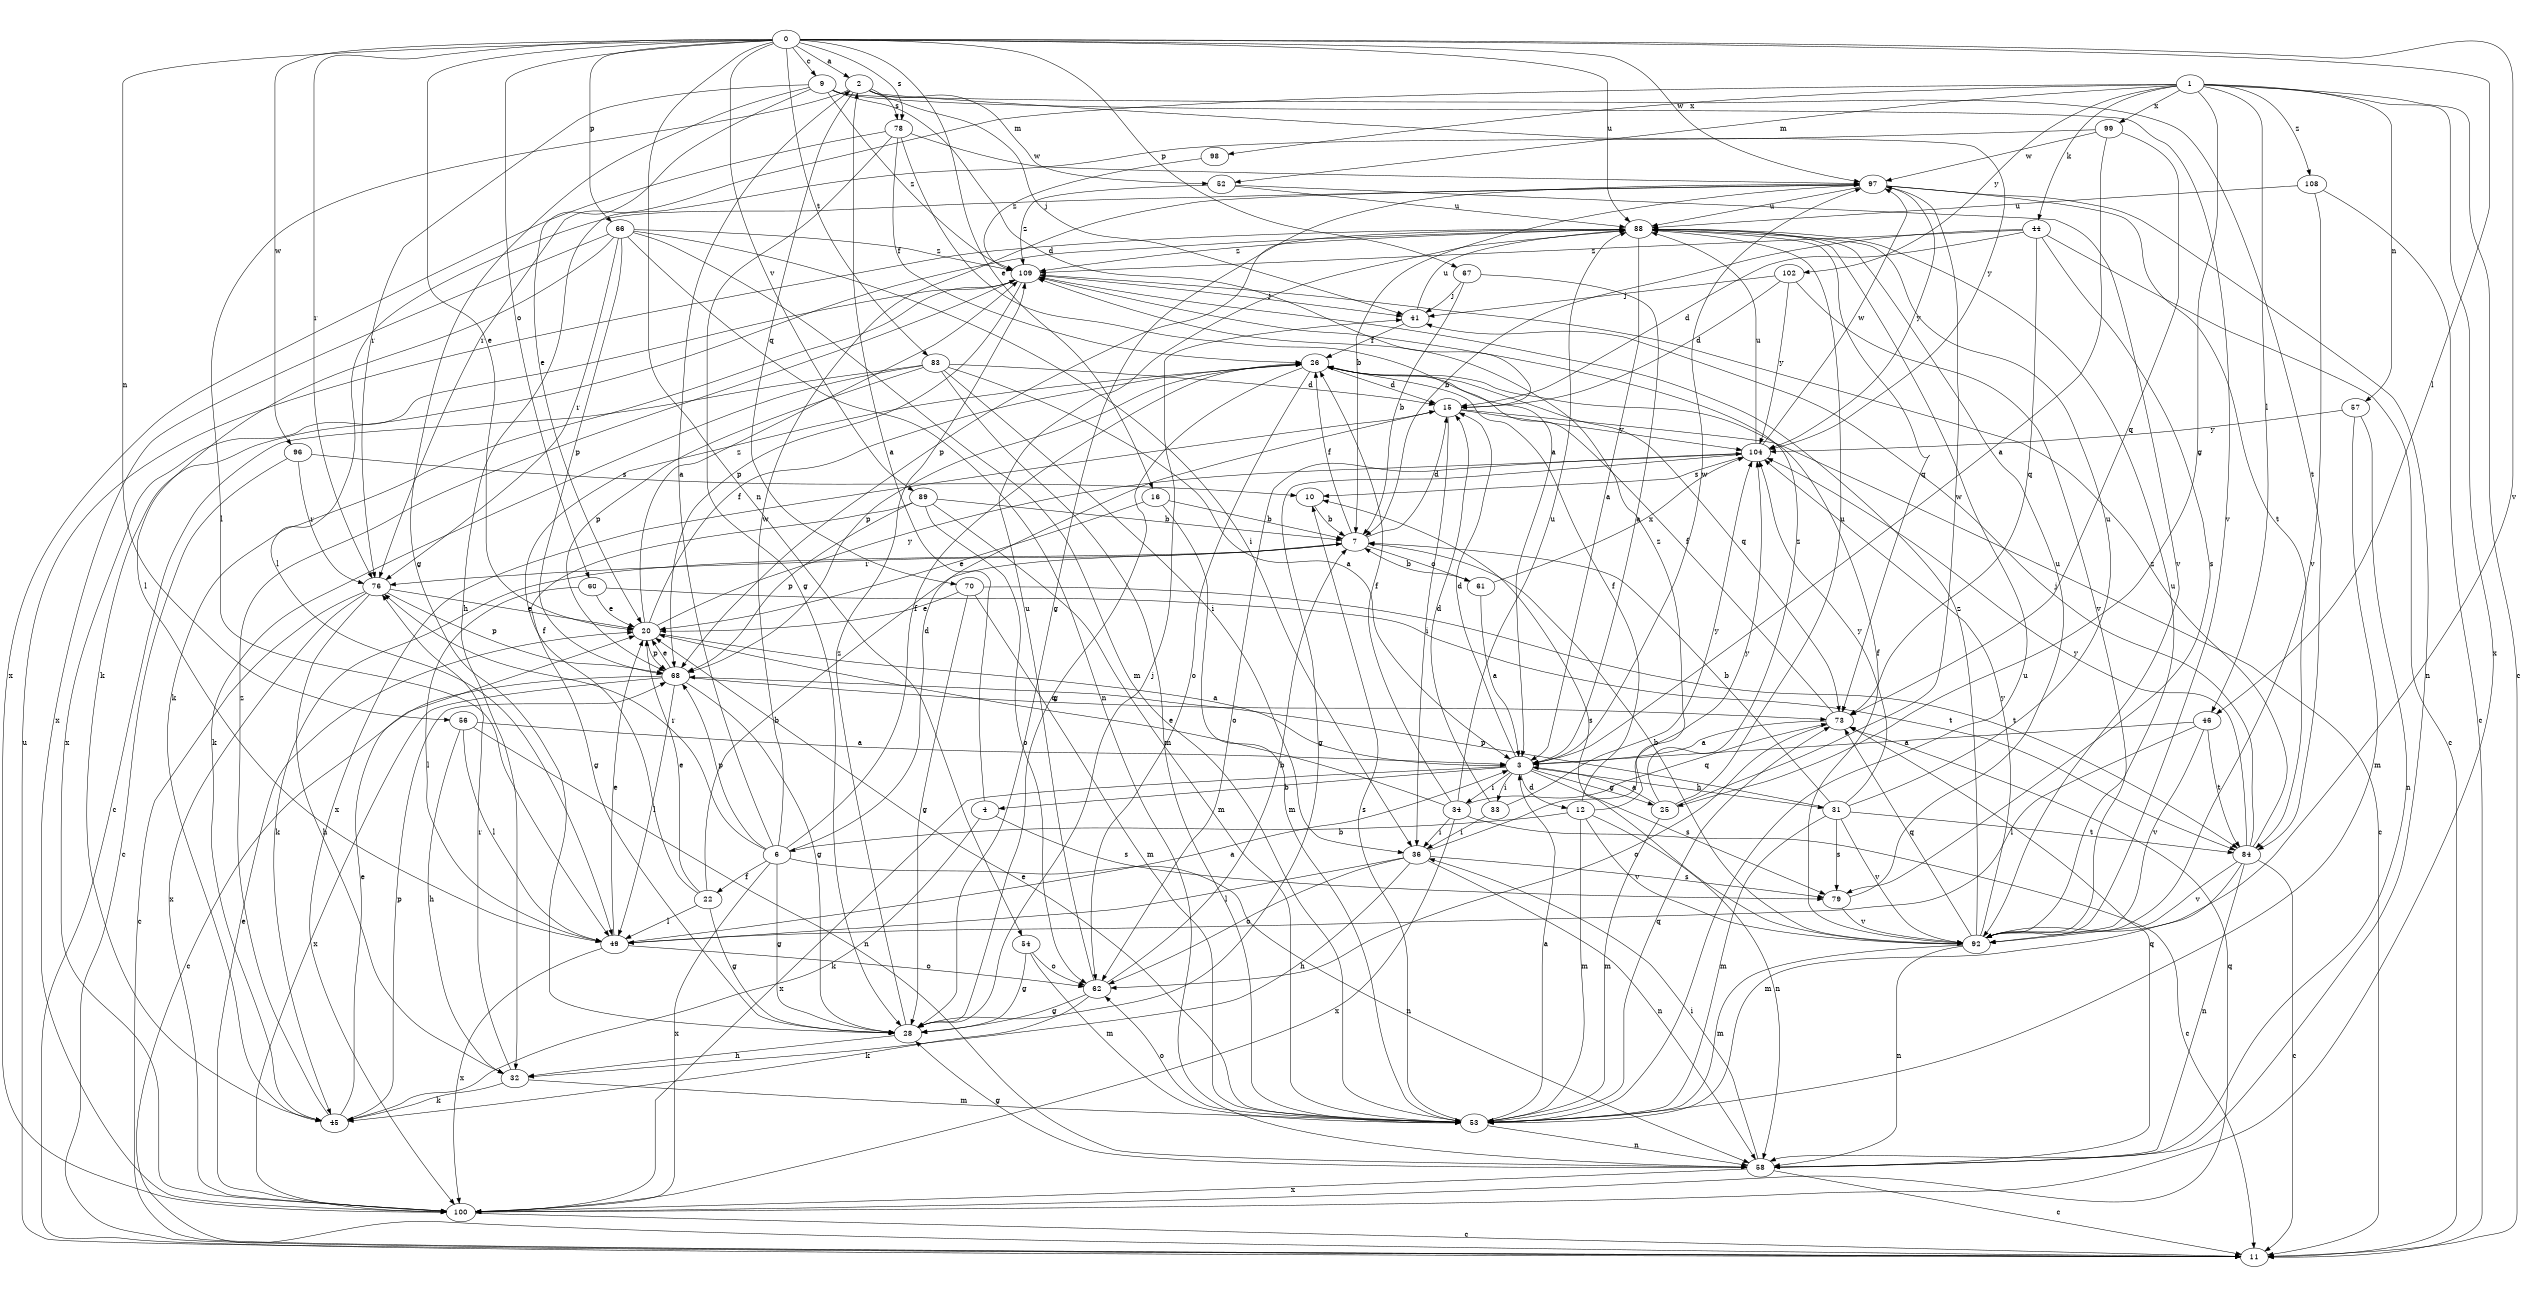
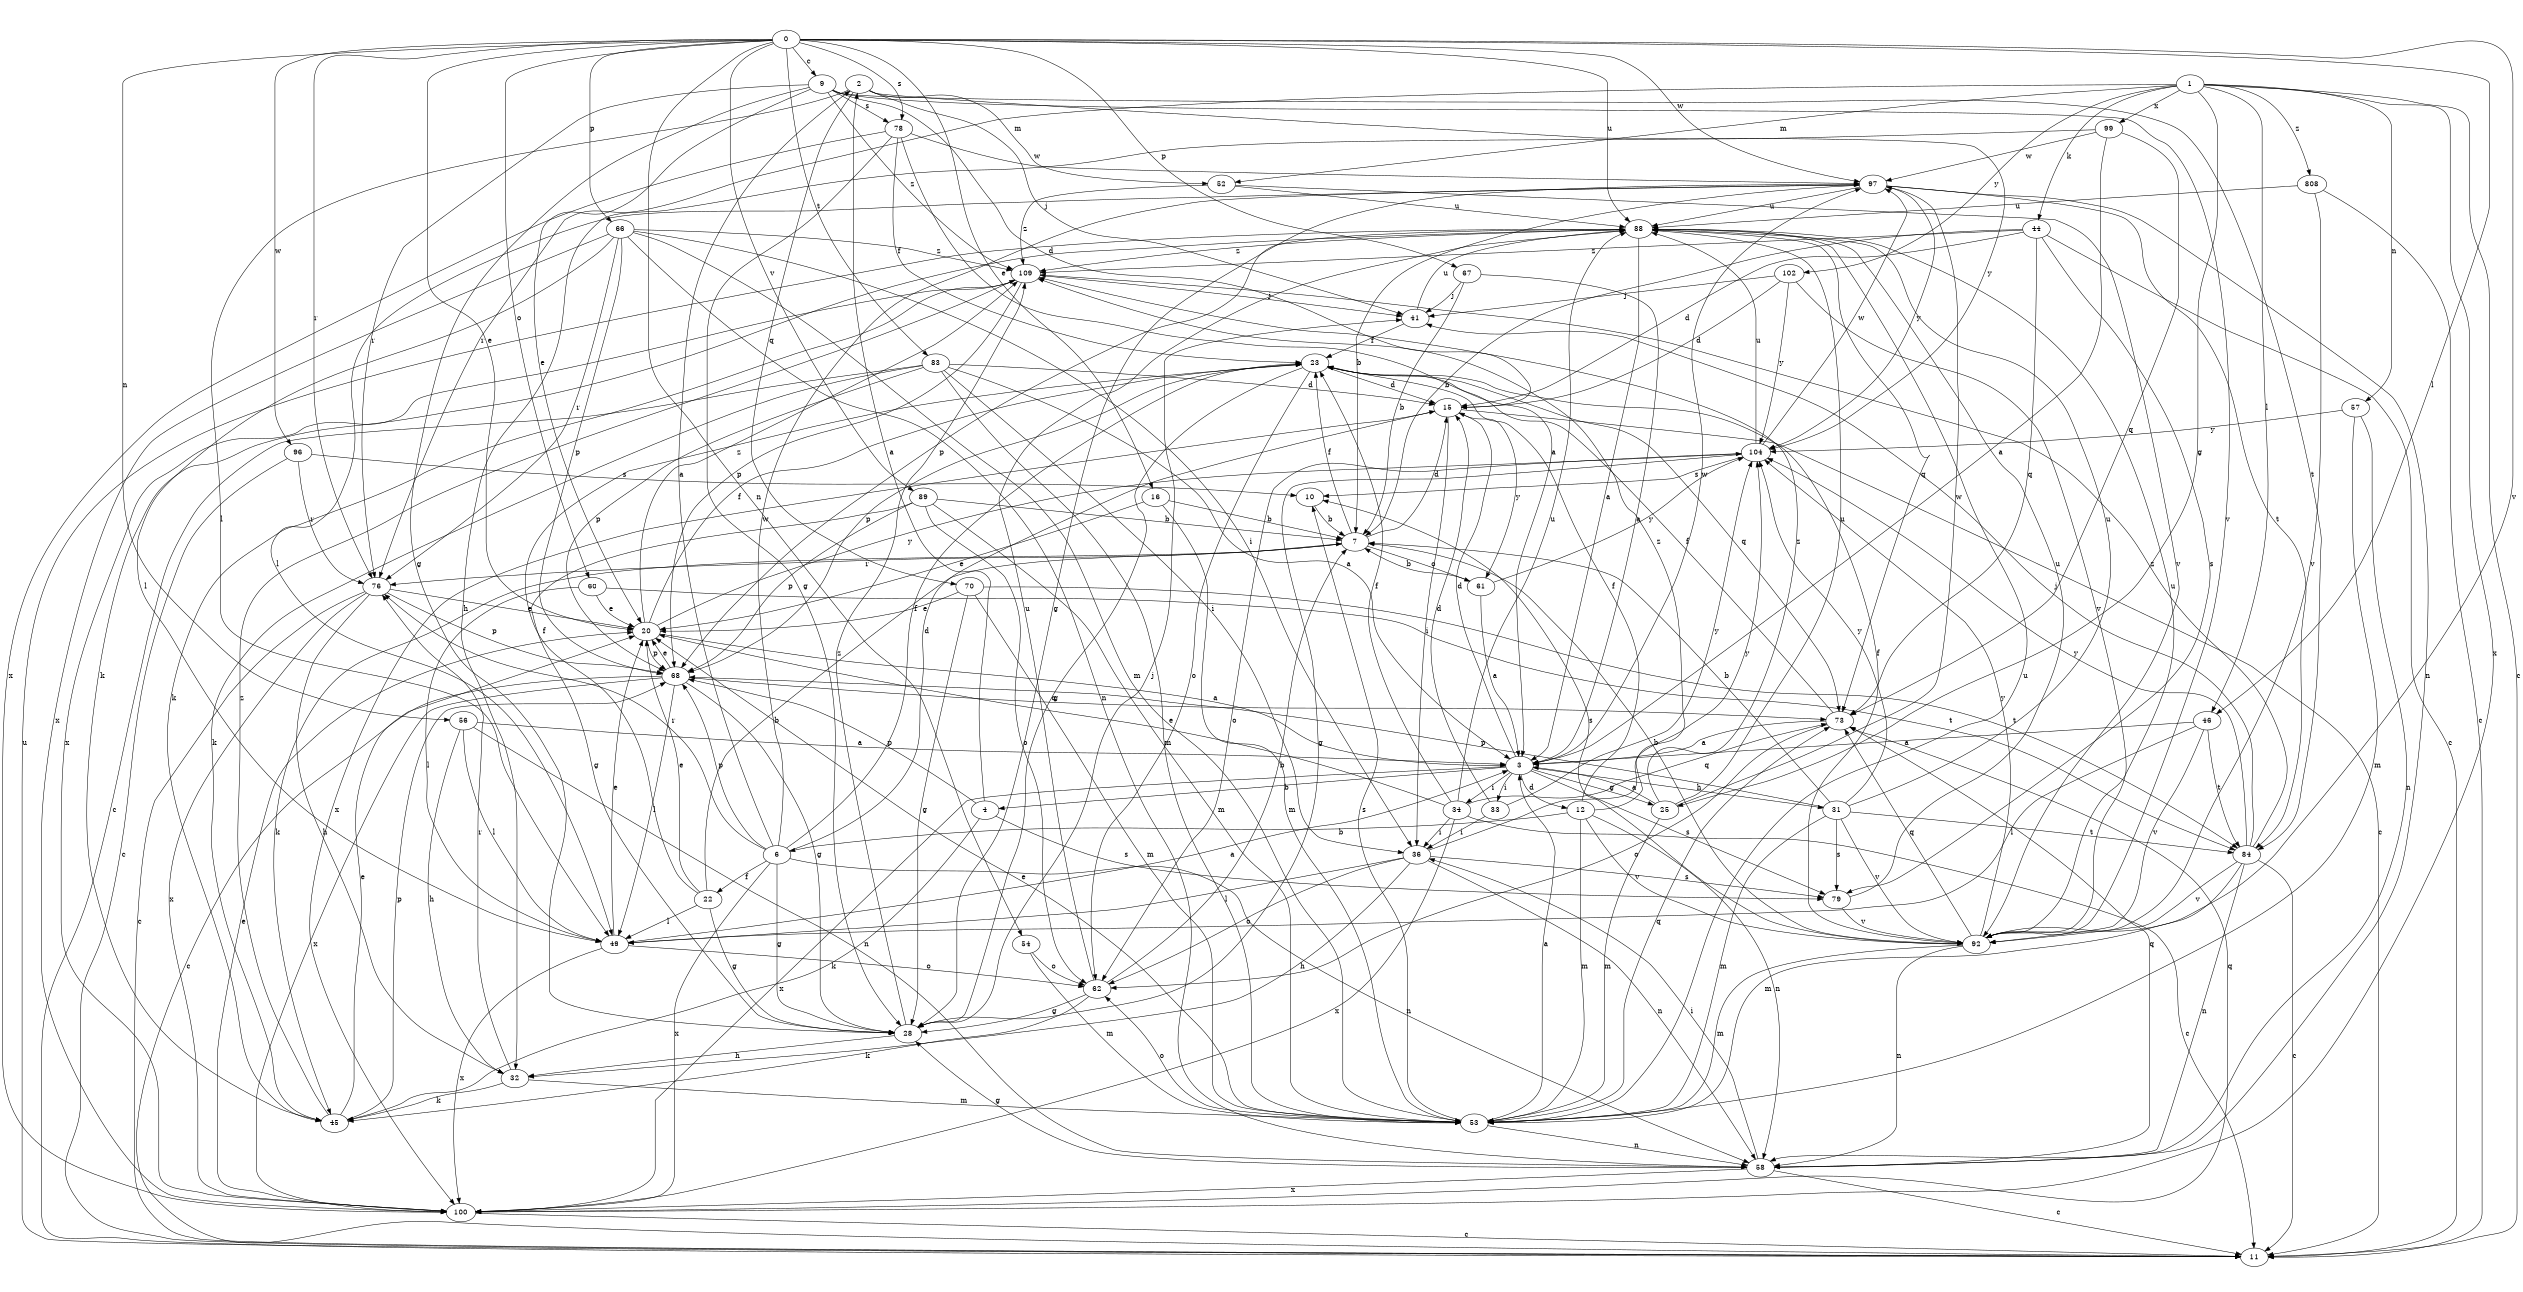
edge "0" -> "2": removed, label "a"
edge "2" -> "78": now "9" -> "78"
node "98": removed
node "108": label "108" -> "808"
node "26": label "26" -> "23"
edge "92" -> "109": removed, label "z"
edge "15" -> "104": now "15" -> "61"
edge "61" -> "104": label "x" -> "y"
edge "4" -> "68": added, label "p"
edge "54" -> "28": removed, label "g"
